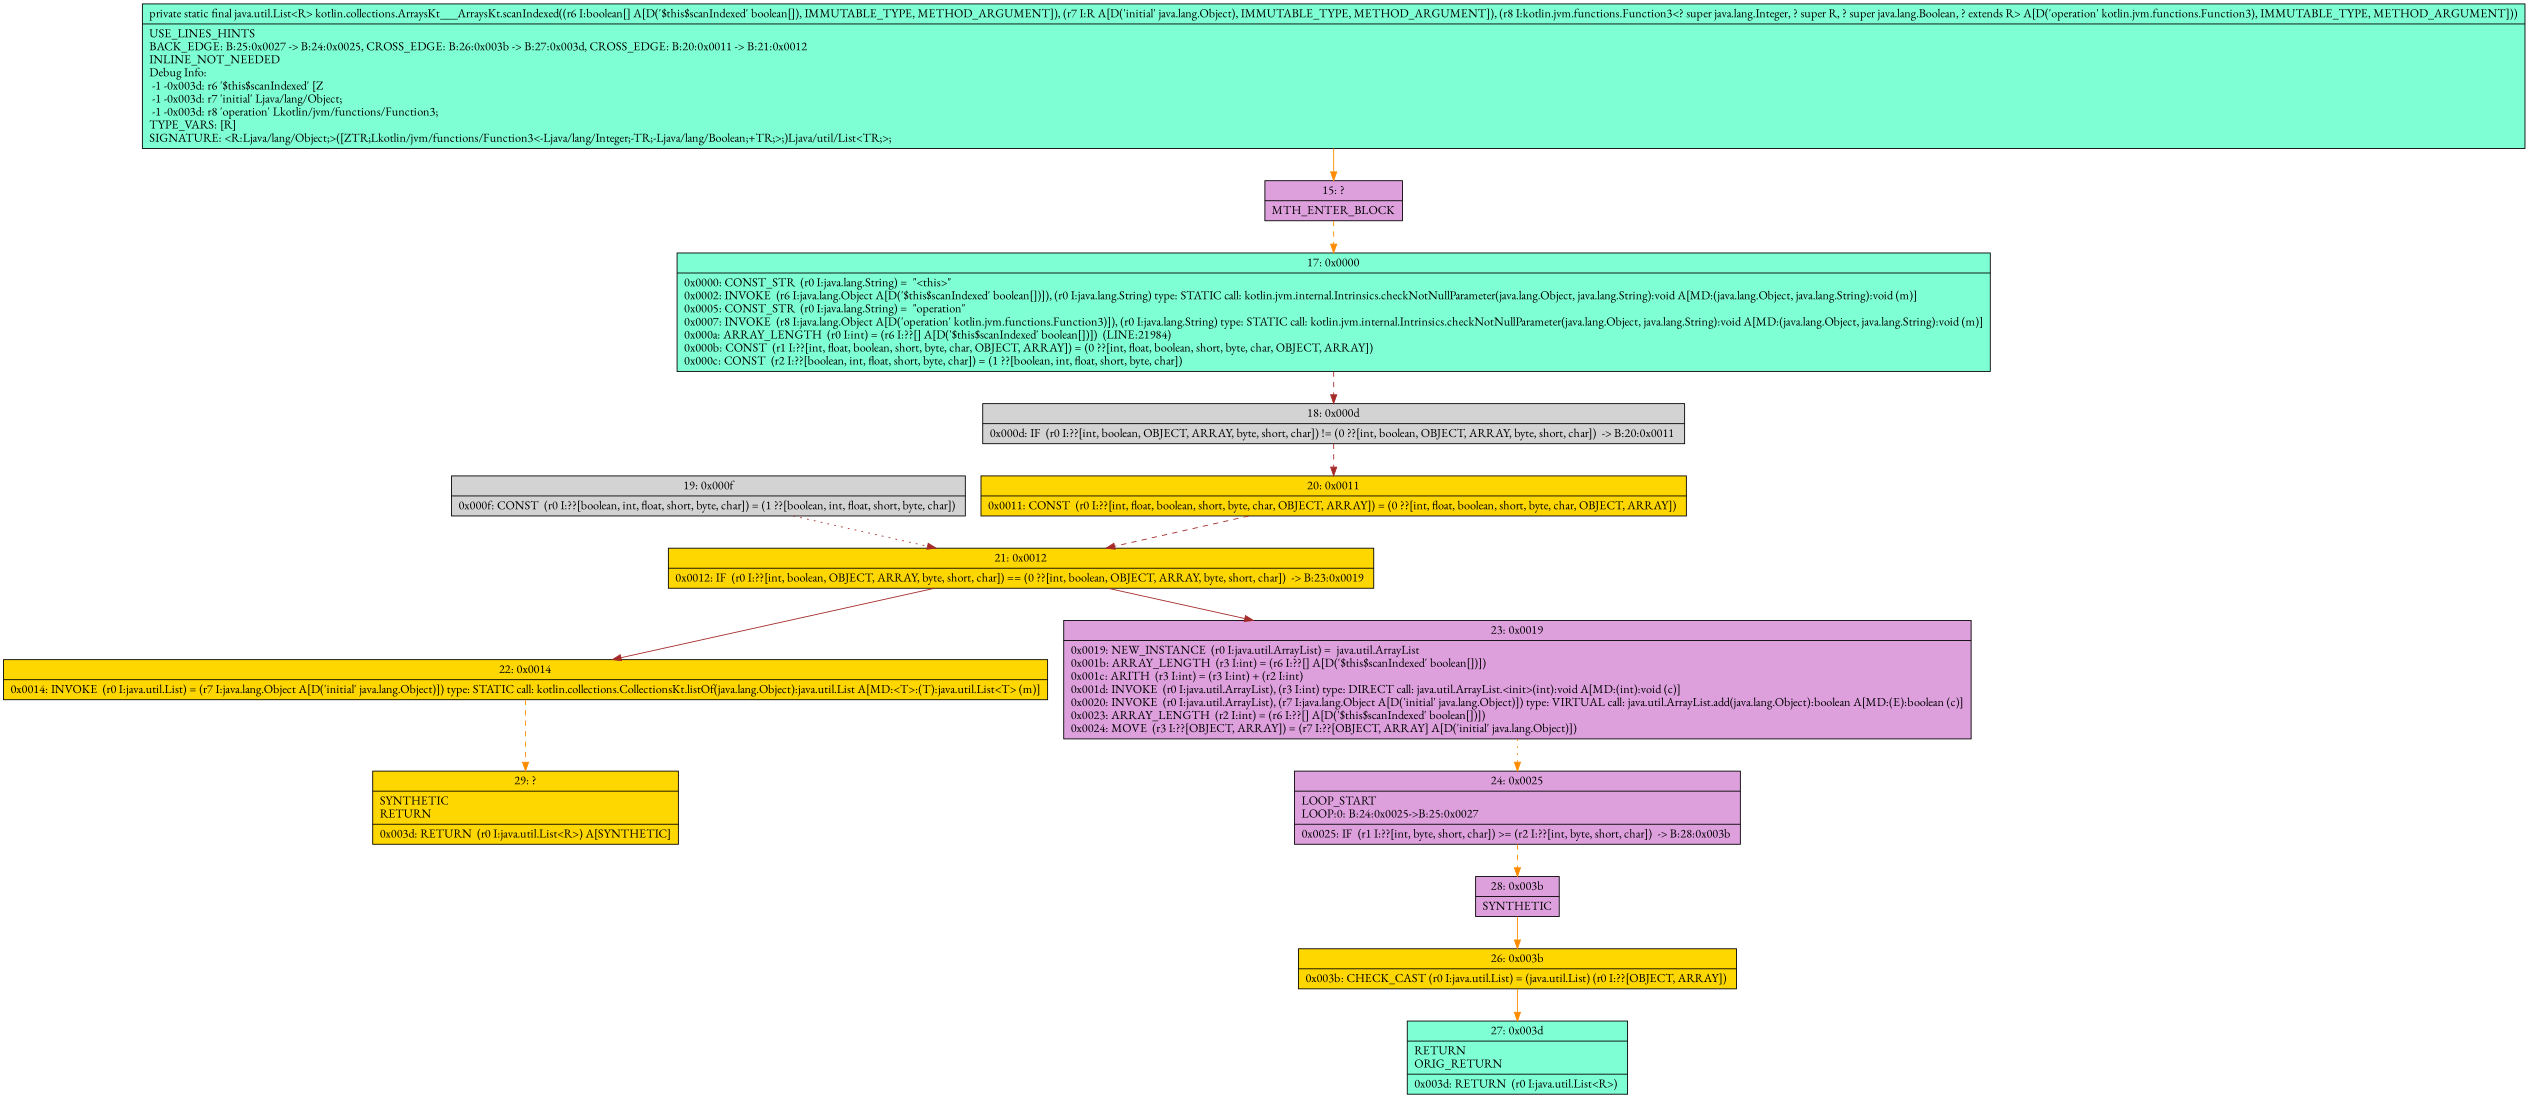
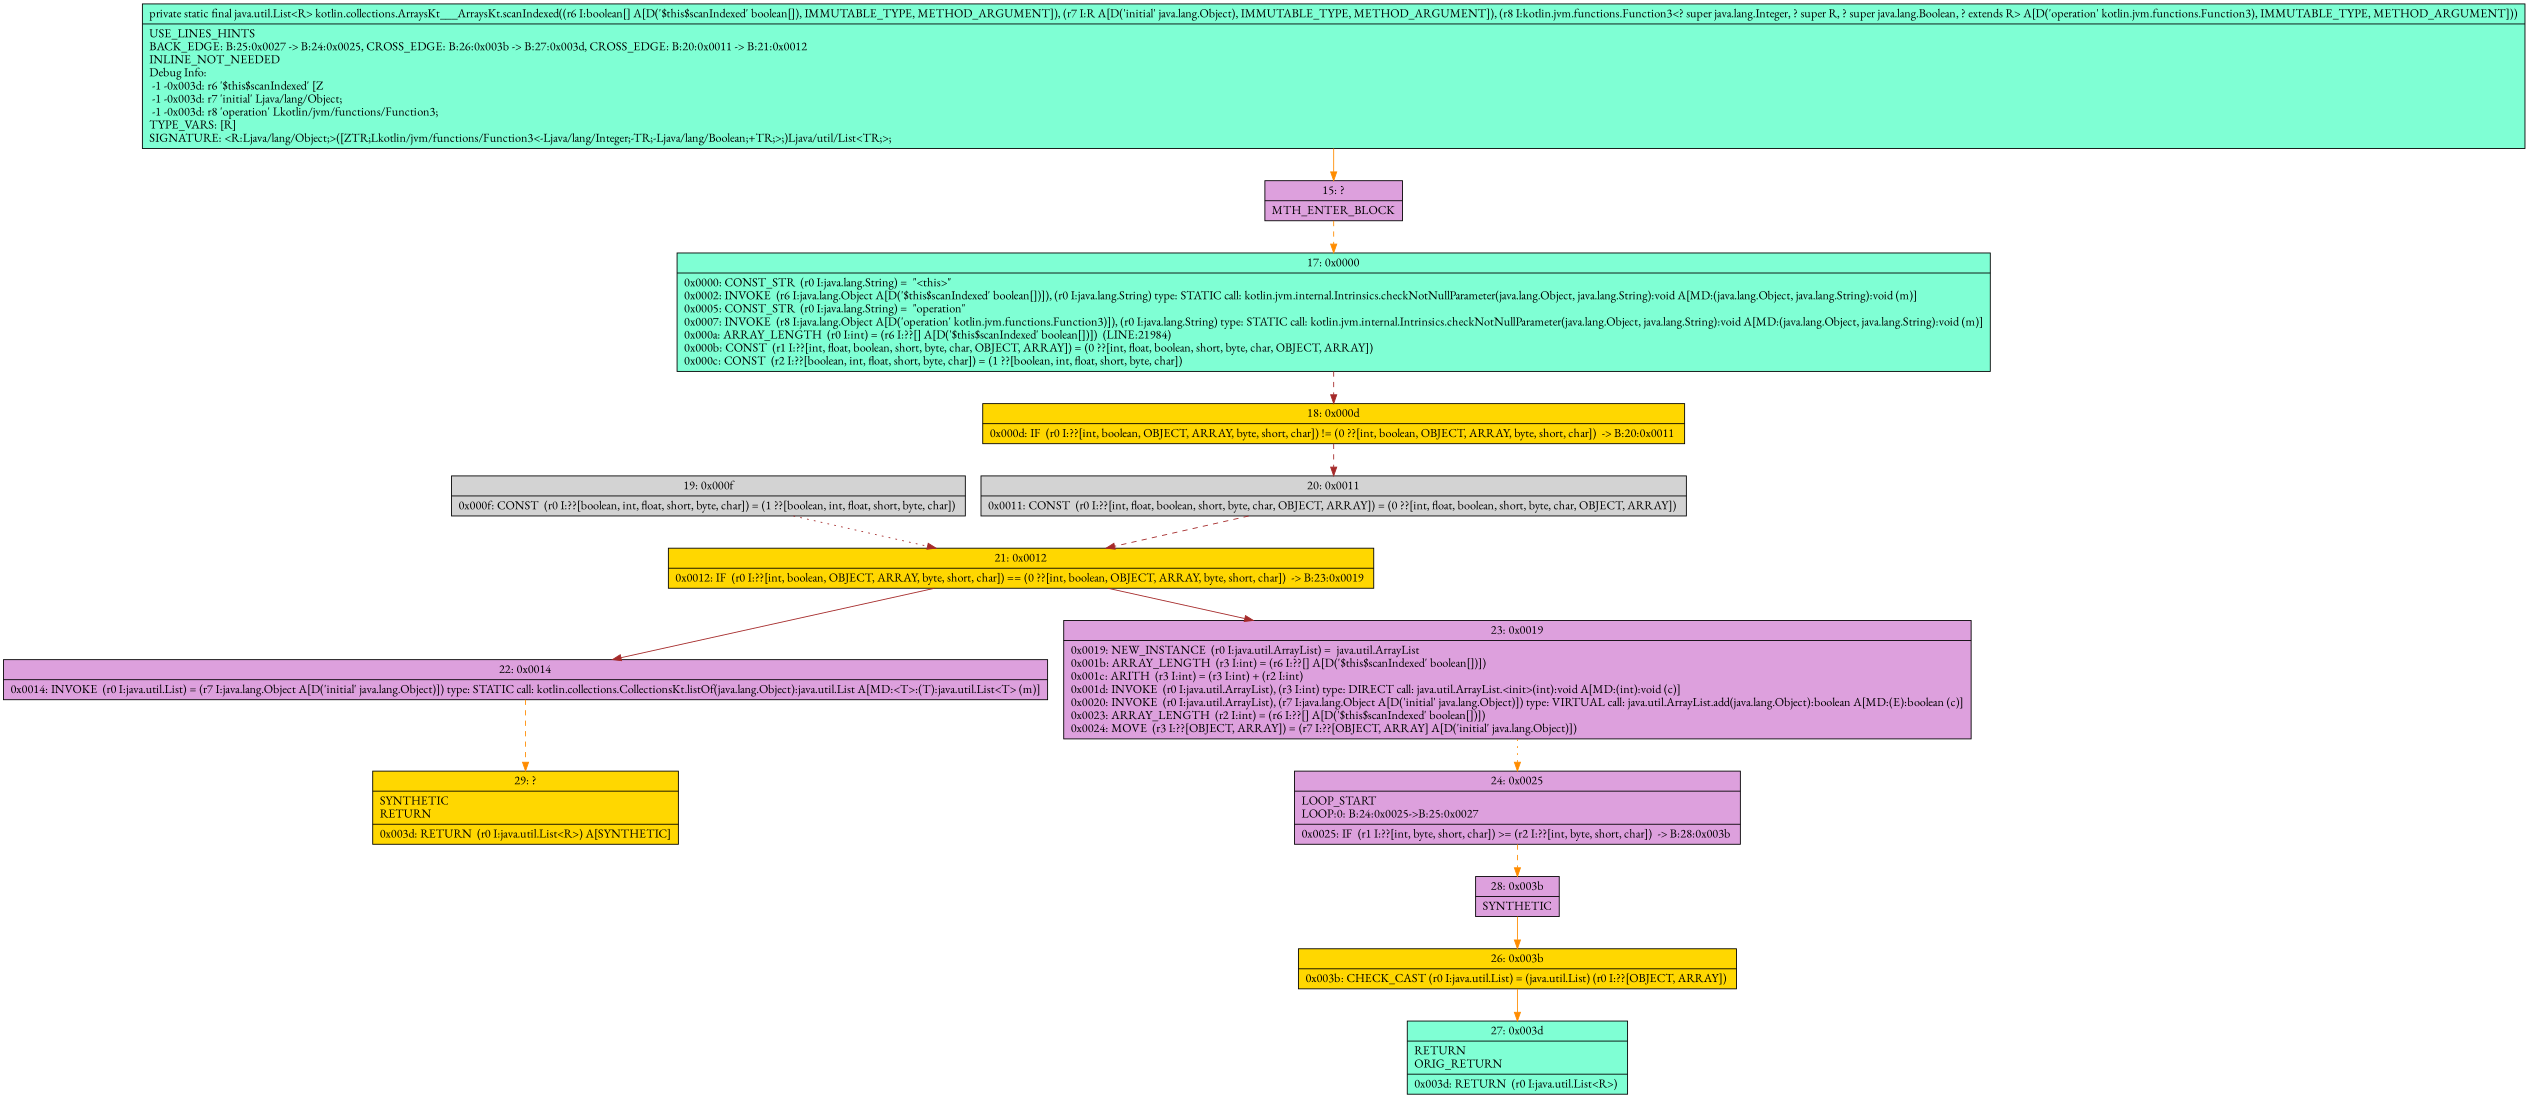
node "18: 0x000d": fillcolor lightgrey -> gold
node "20: 0x0011": fillcolor gold -> lightgrey
node "22: 0x0014": fillcolor gold -> plum
